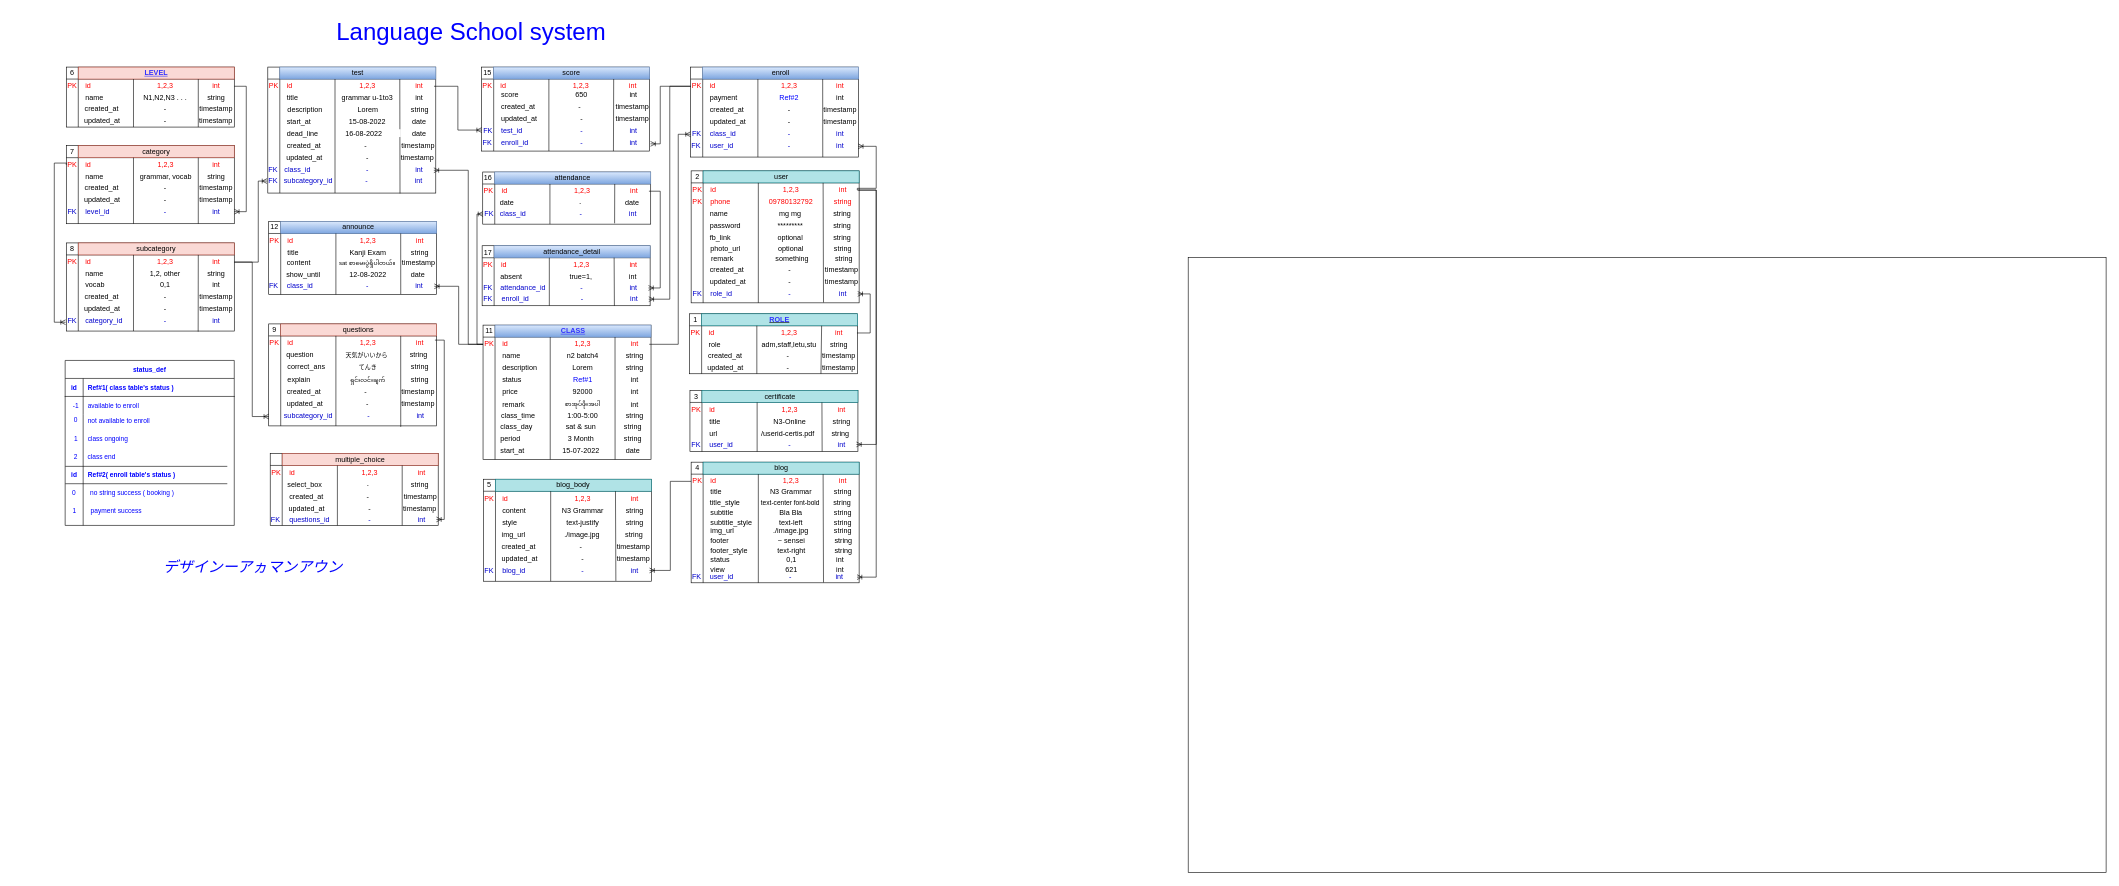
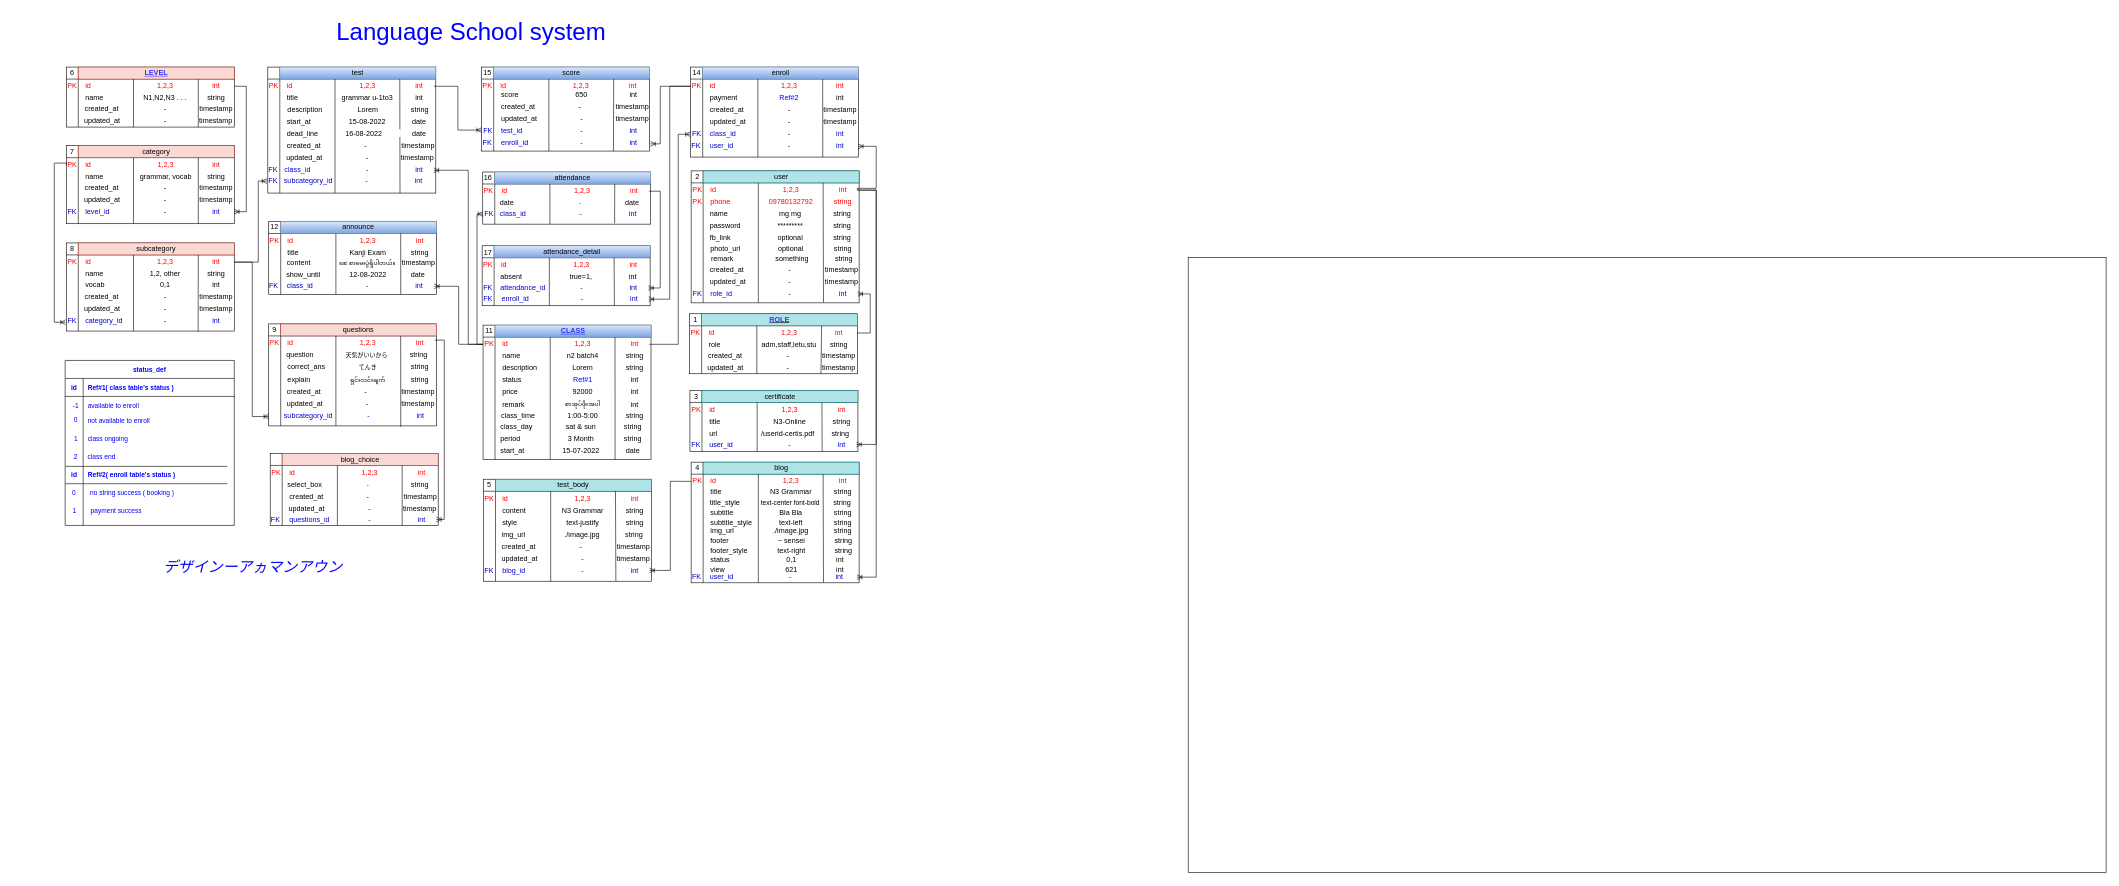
node "14": added
node "multiple_choice": label "multiple_choice" -> "blog_choice"
node "blog_body": label "blog_body" -> "test_body"
